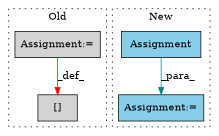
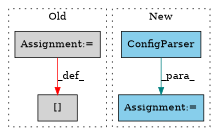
node "Assignment": label "Assignment" -> "ConfigParser"
